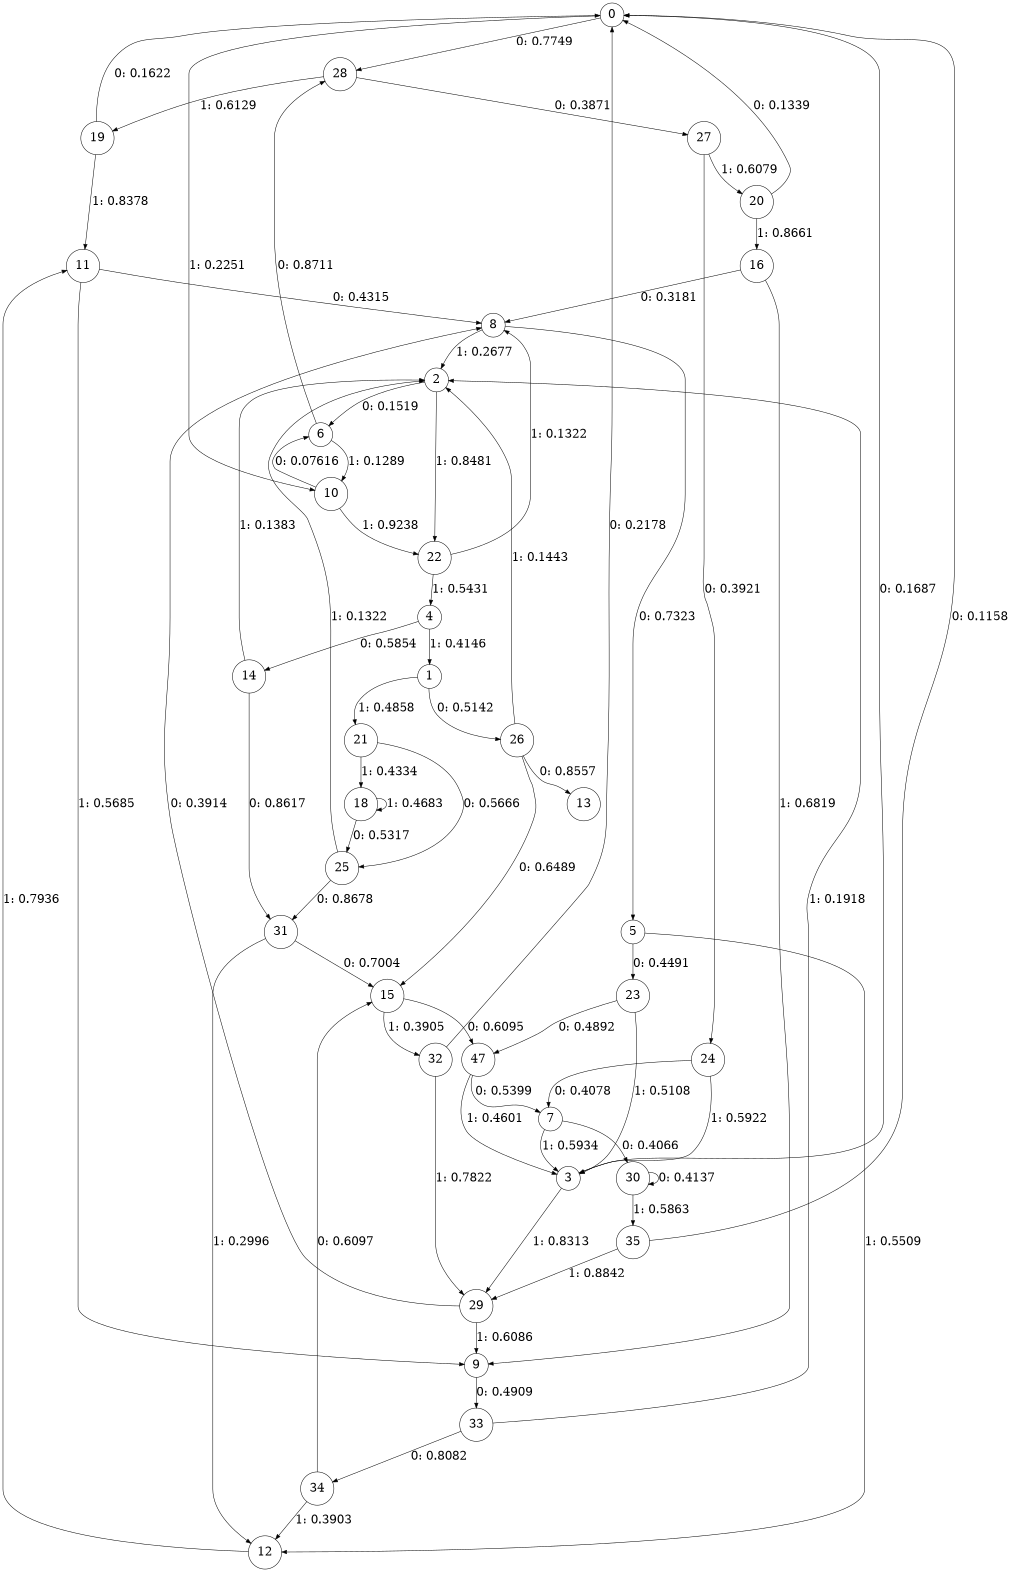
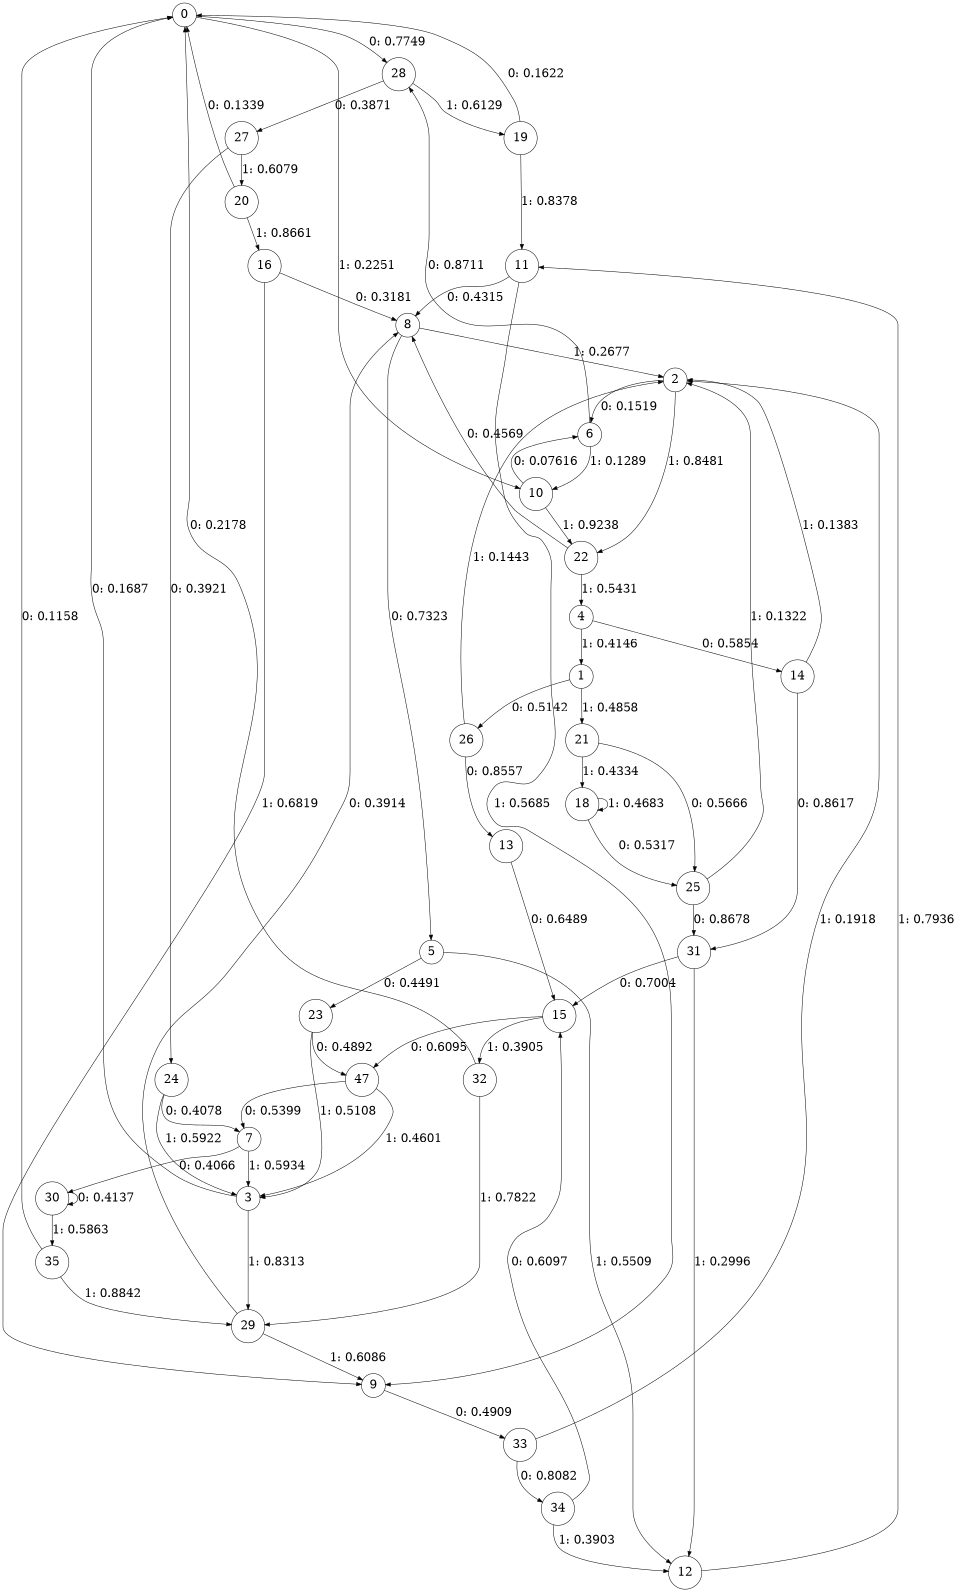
edge "22" -> "8": label "1: 0.1322   " -> "0: 0.4569   "
edge "26" -> "15": now "13" -> "15"
